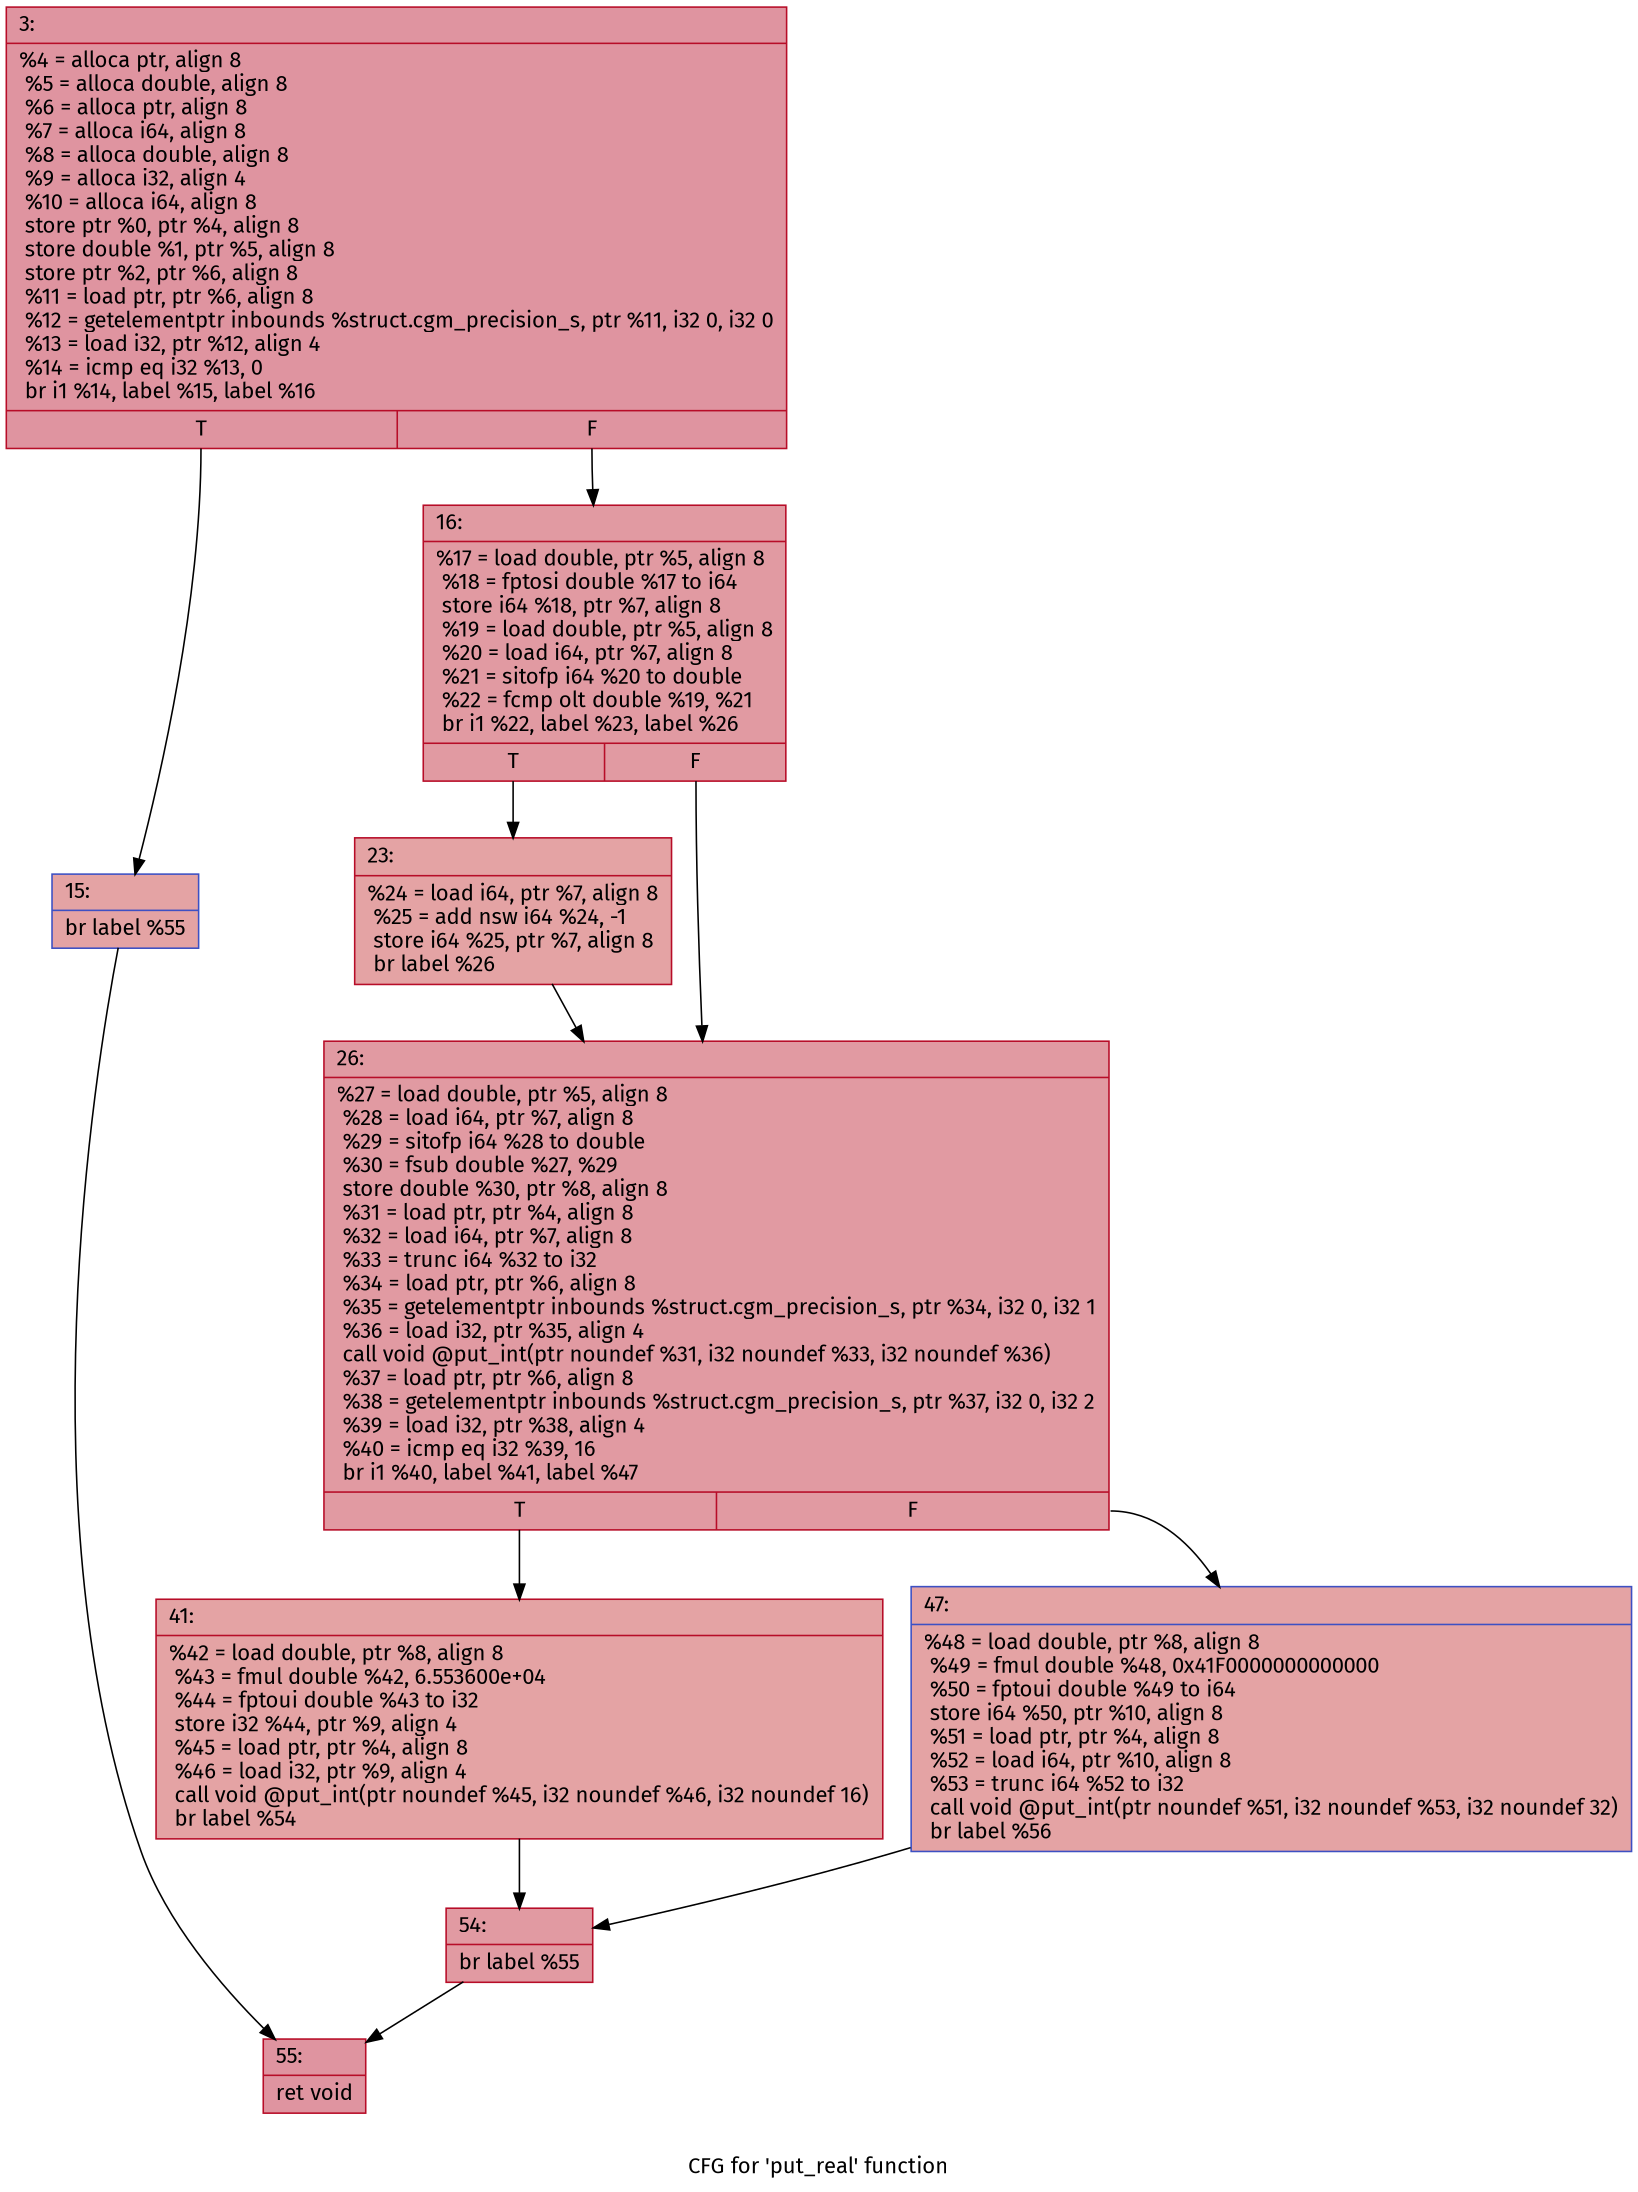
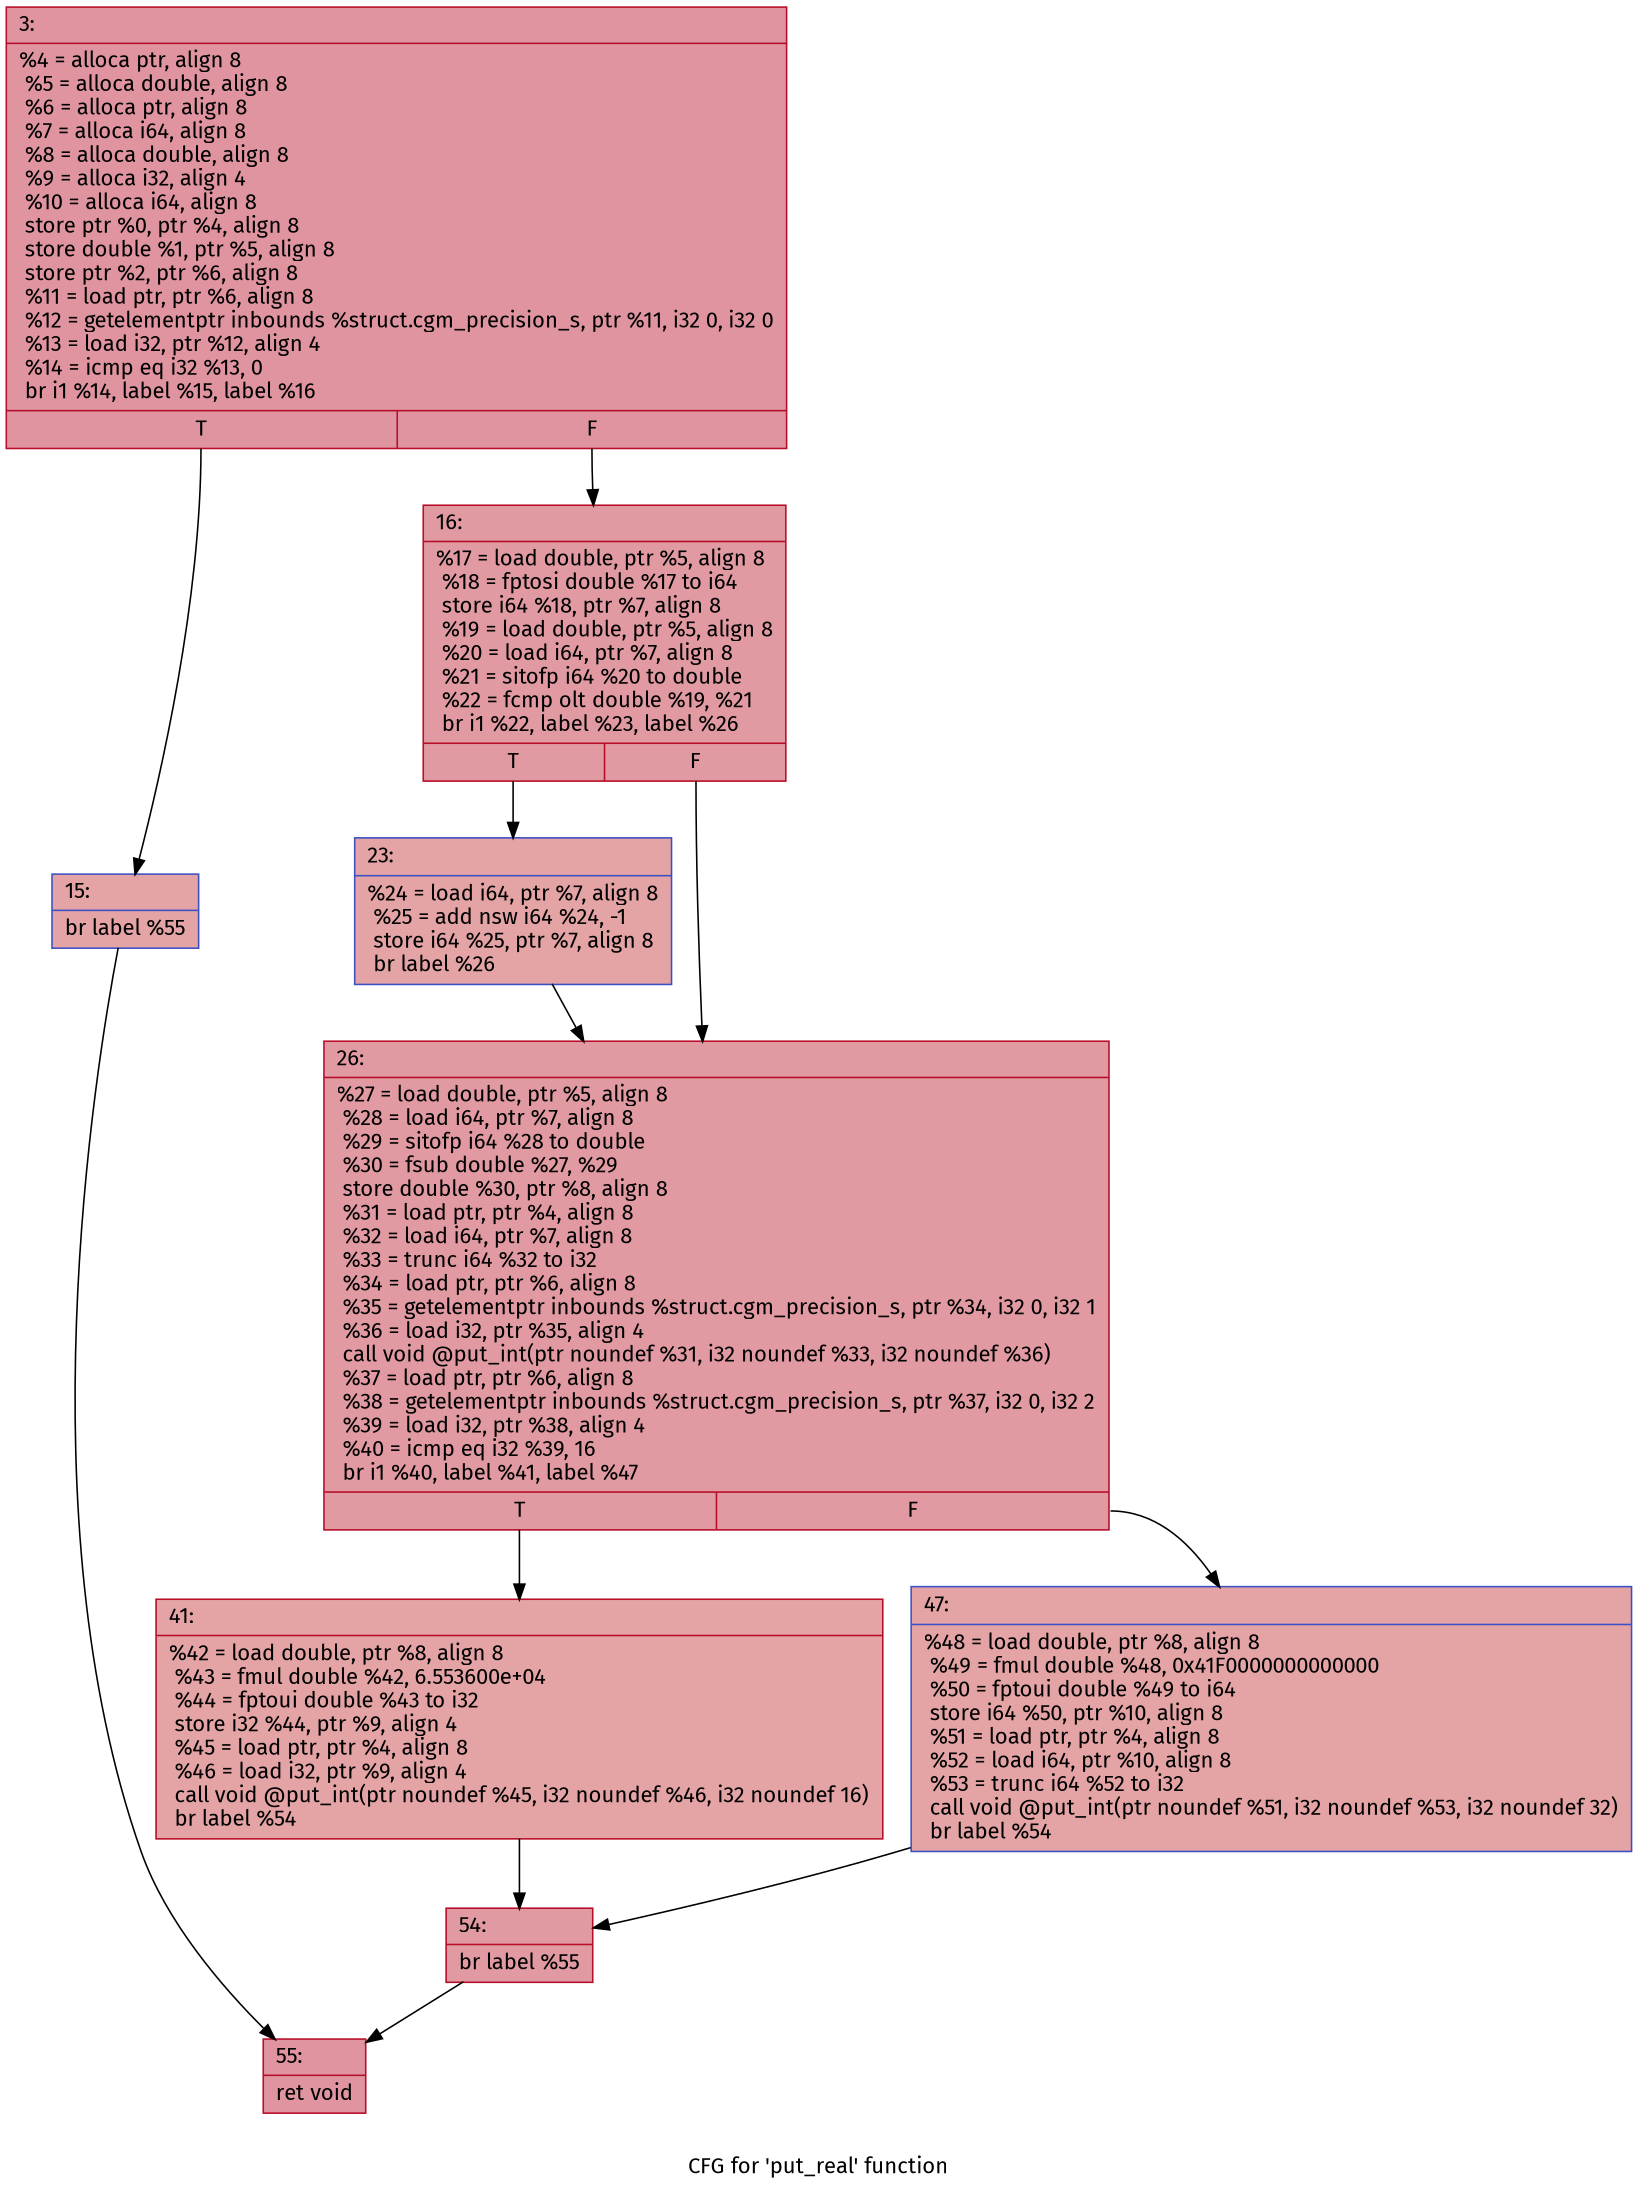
node "23:": color #b70d28ff -> #3d50c3ff
node "47:": text "br label %56" -> "br label %54"
